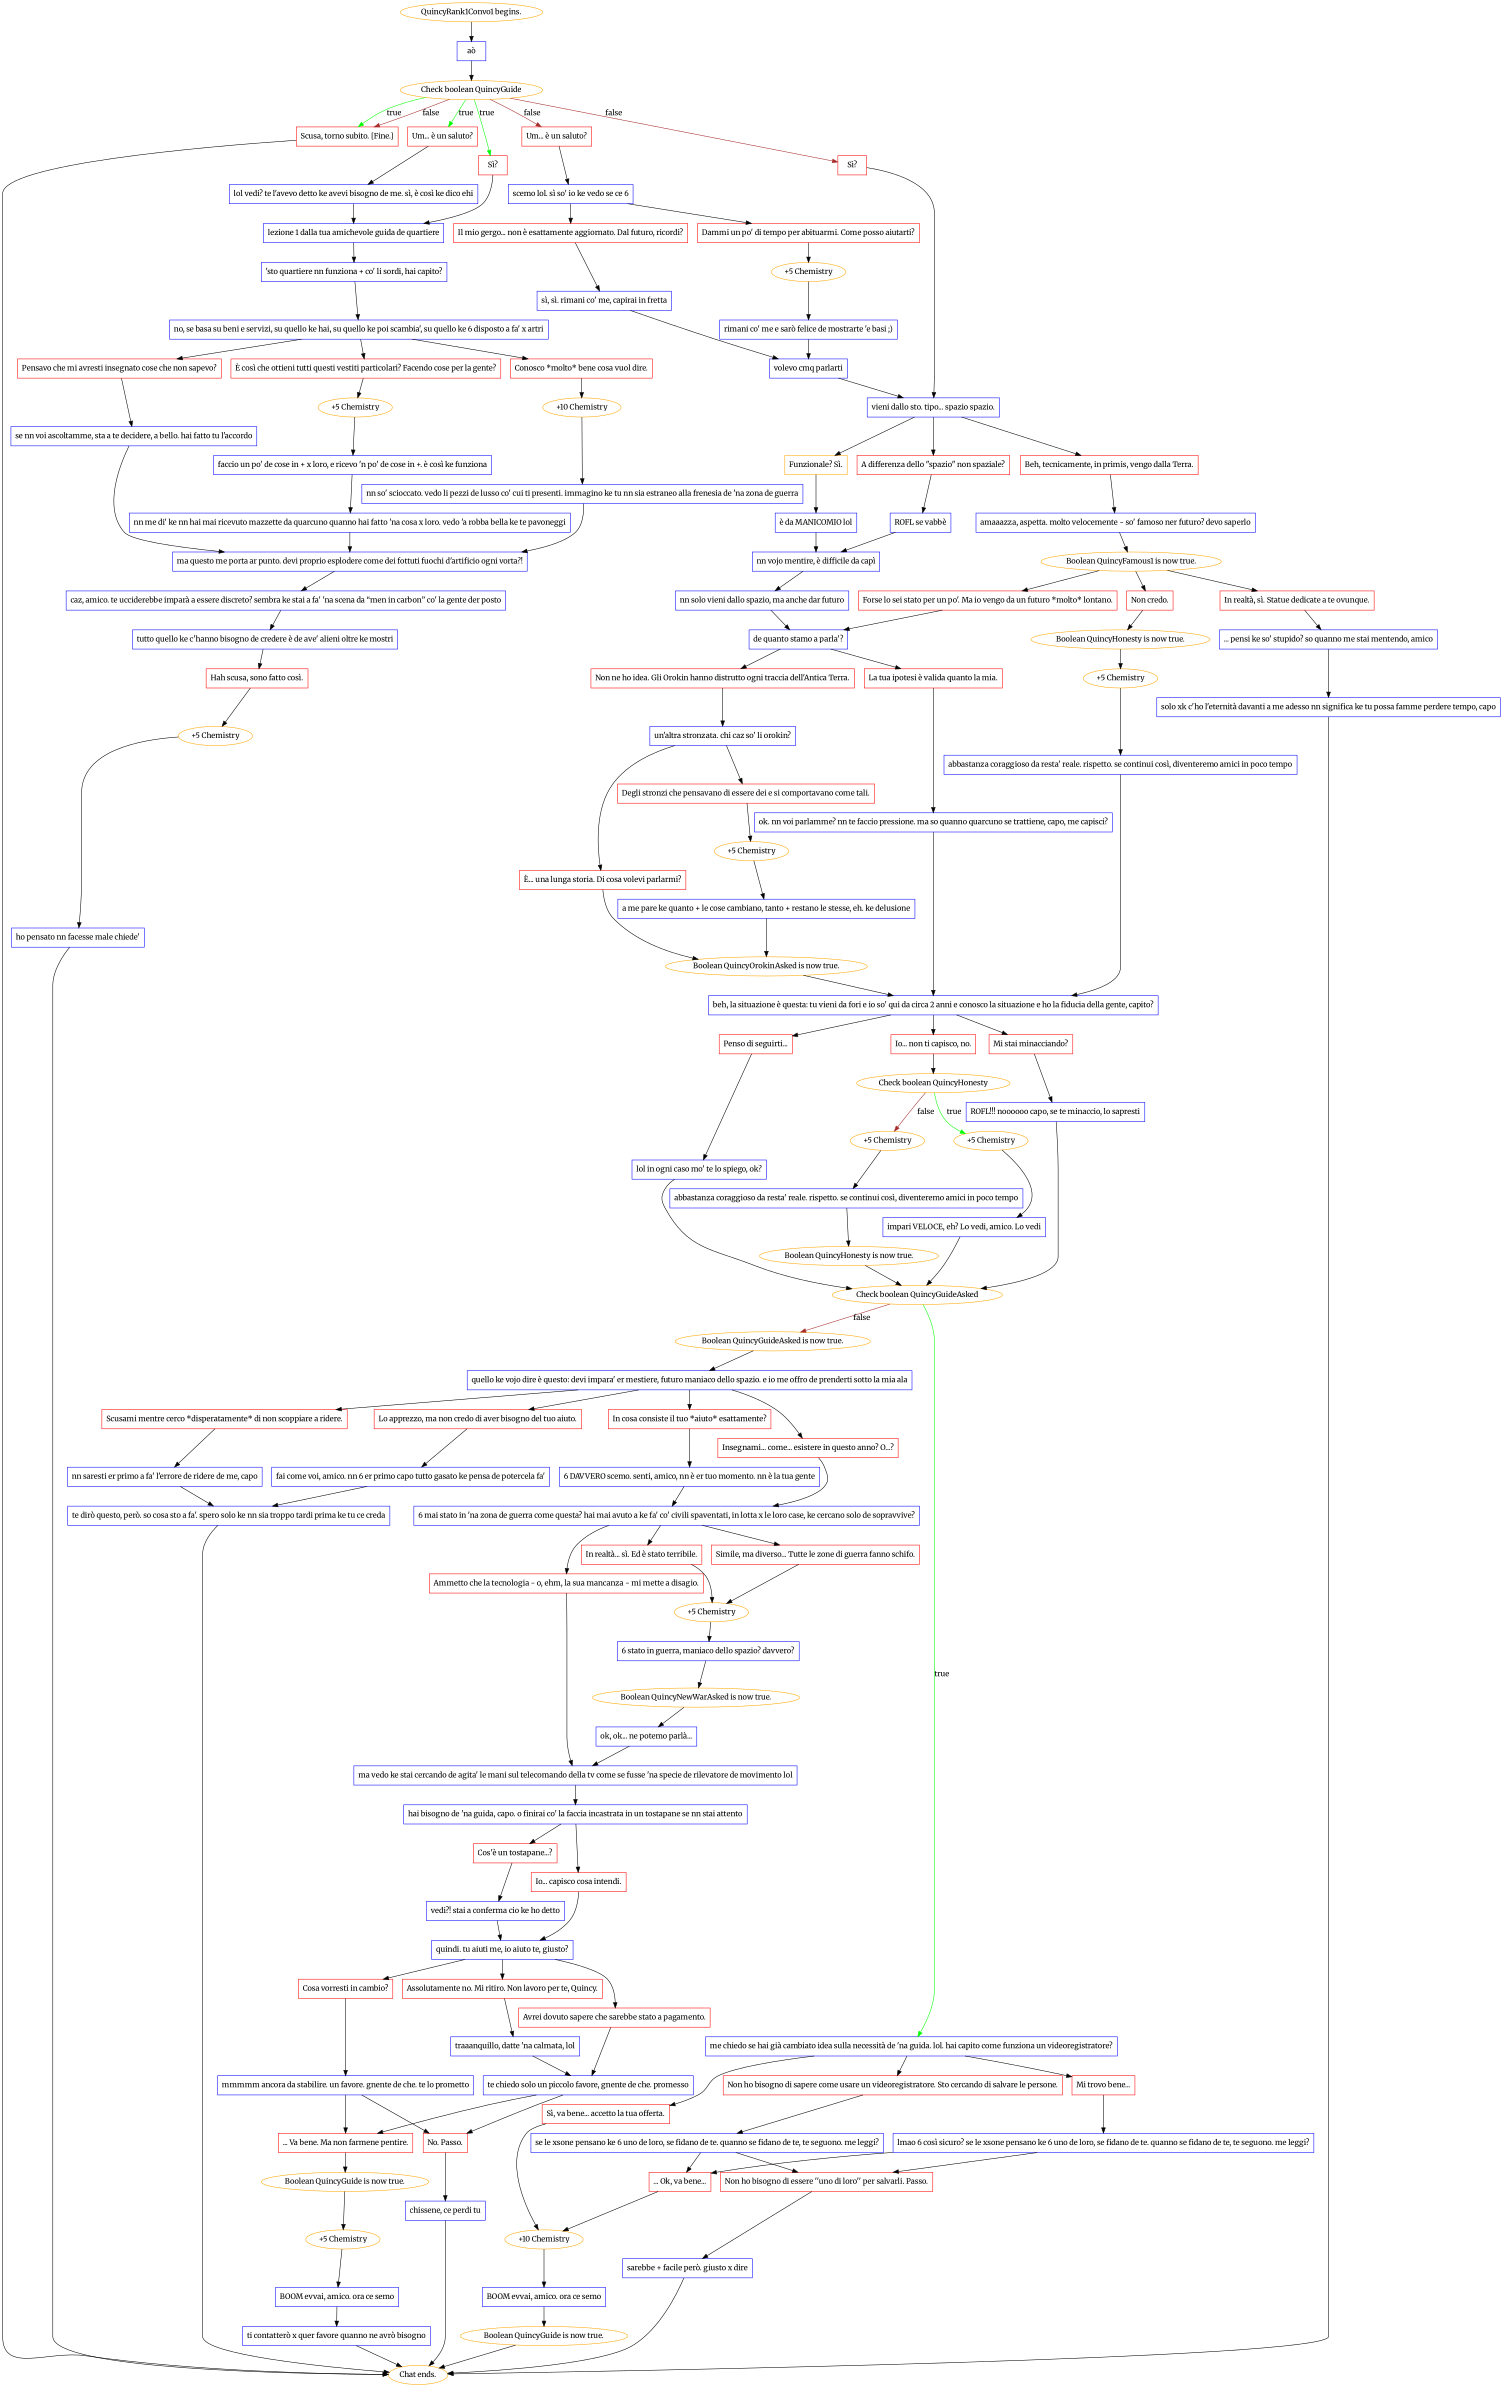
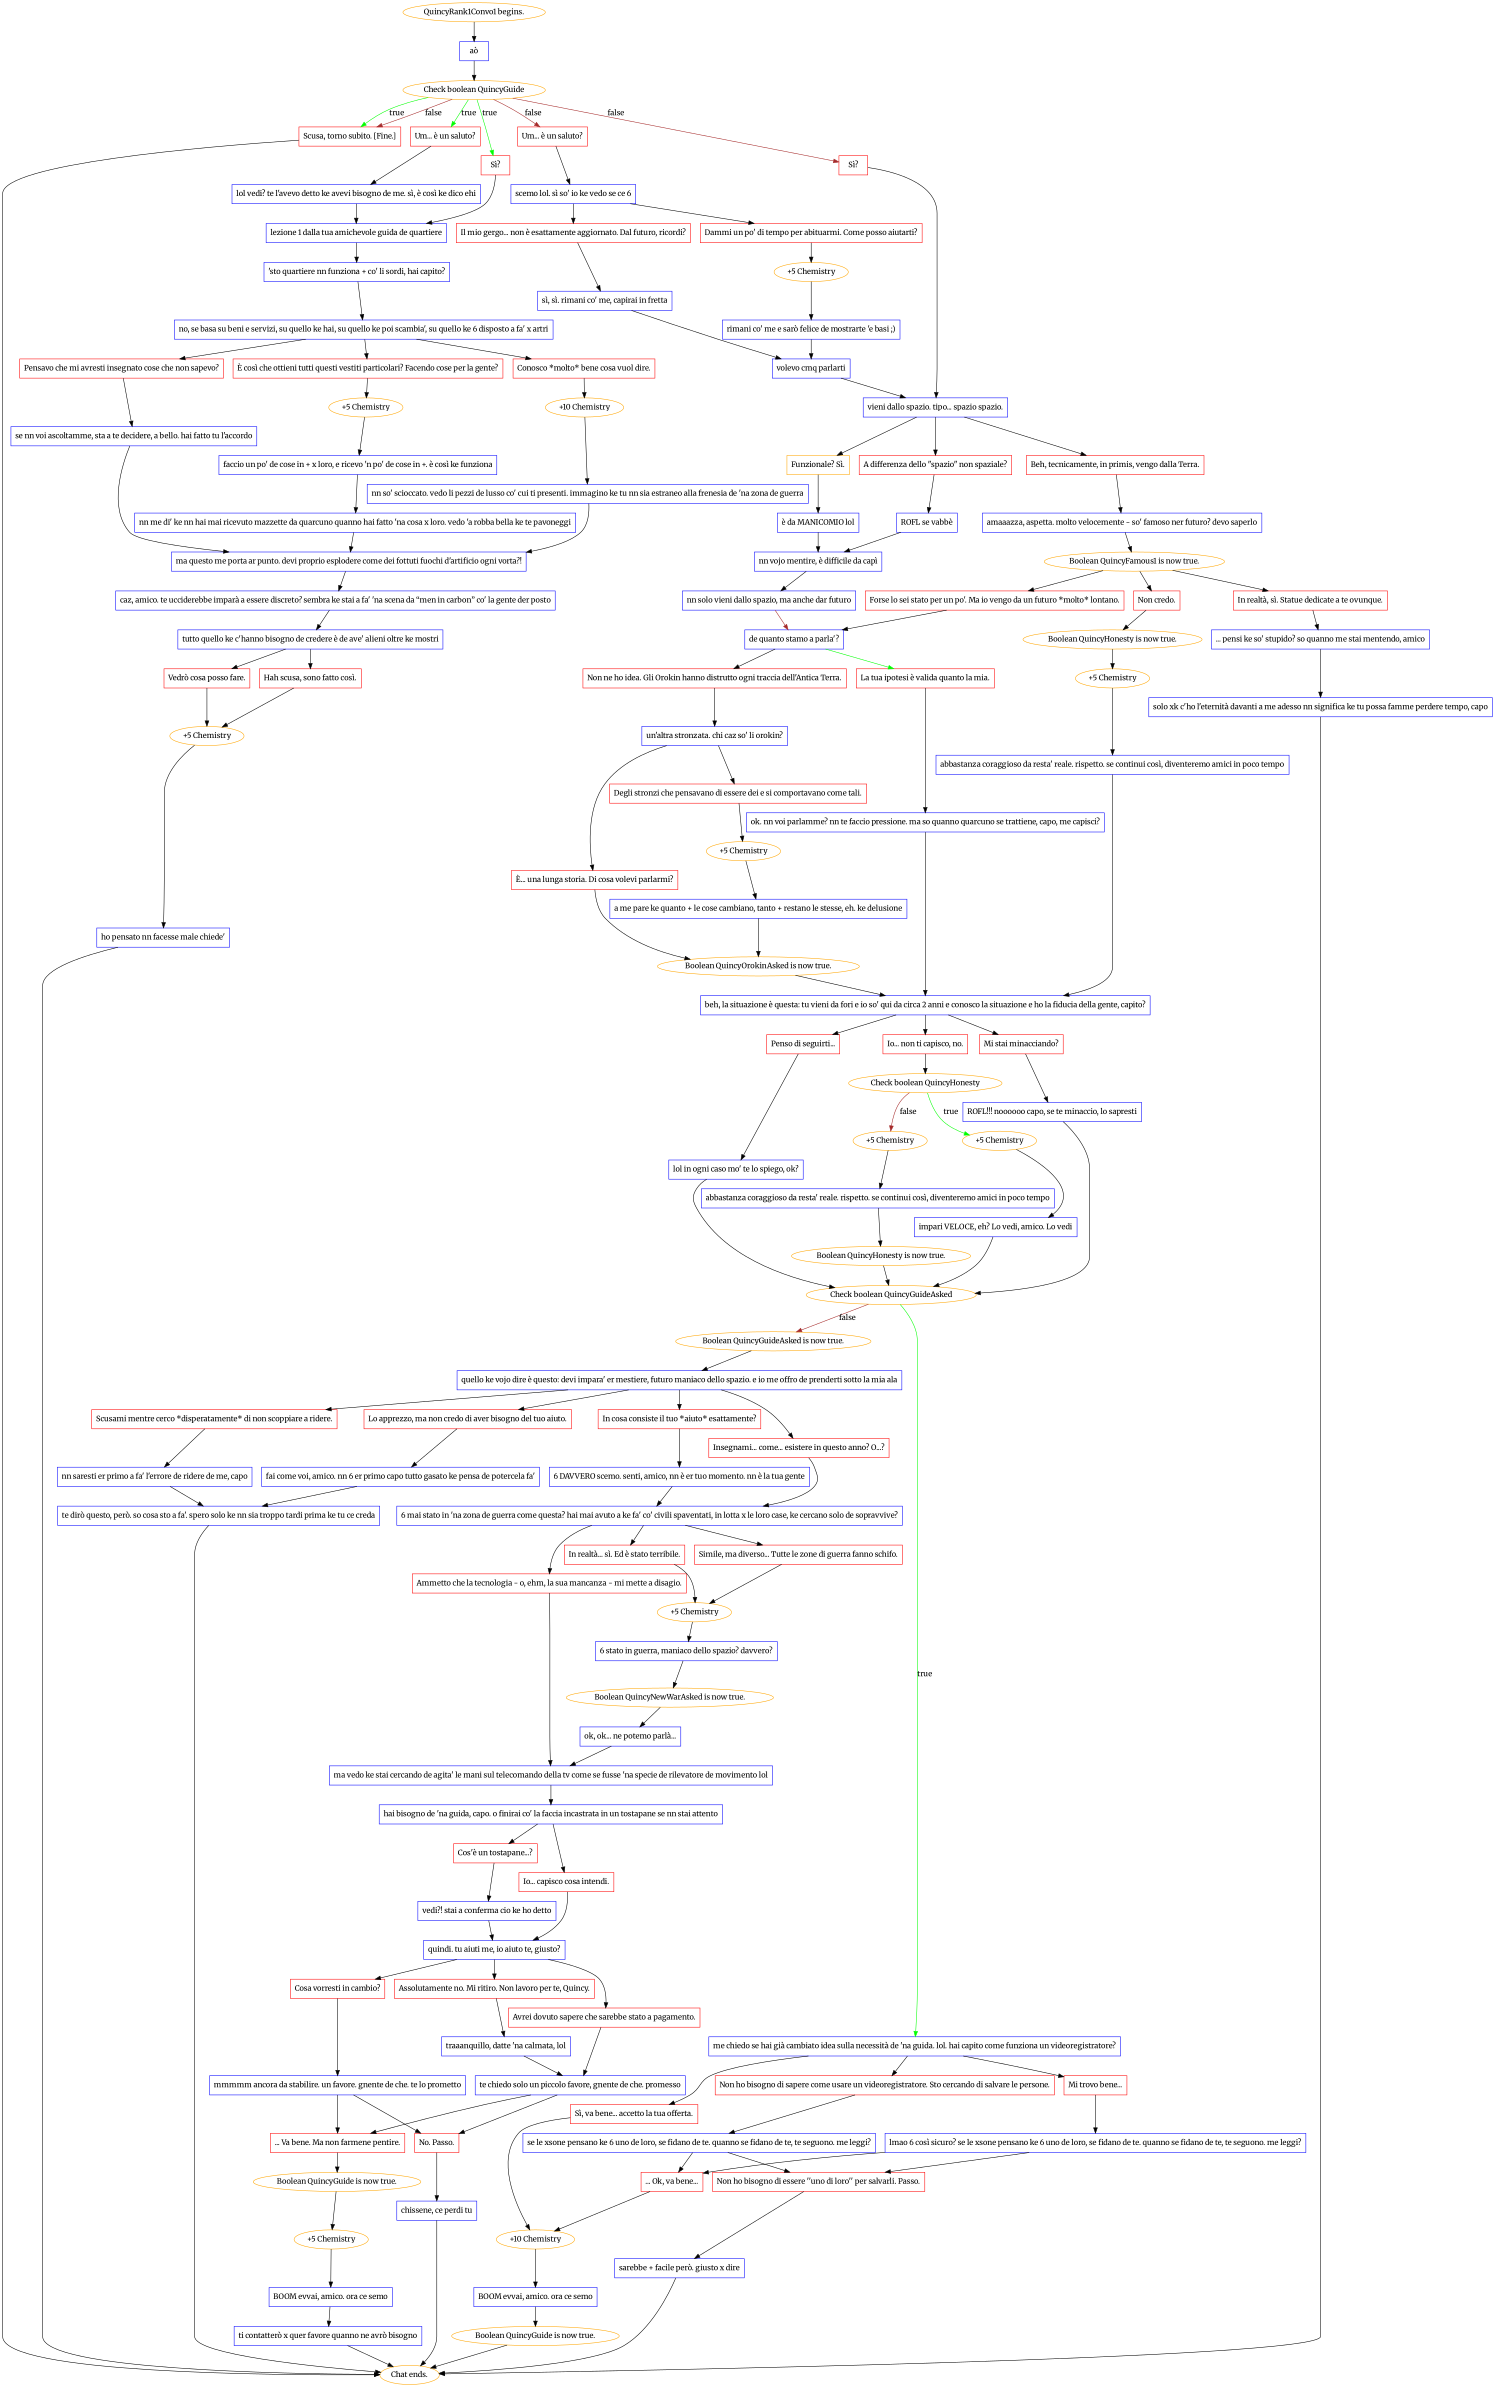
node "vieni dallo sto. tipo... spazio spazio.": label "vieni dallo sto. tipo... spazio spazio." -> "vieni dallo spazio. tipo... spazio spazio."
edge "nn solo vieni dallo spazio, ma anche dar futuro" -> "de quanto stamo a parla'?": color black -> brown
edge "de quanto stamo a parla'?" -> "La tua ipotesi è valida quanto la mia.": color black -> green
node "Vedrò cosa posso fare.": added
